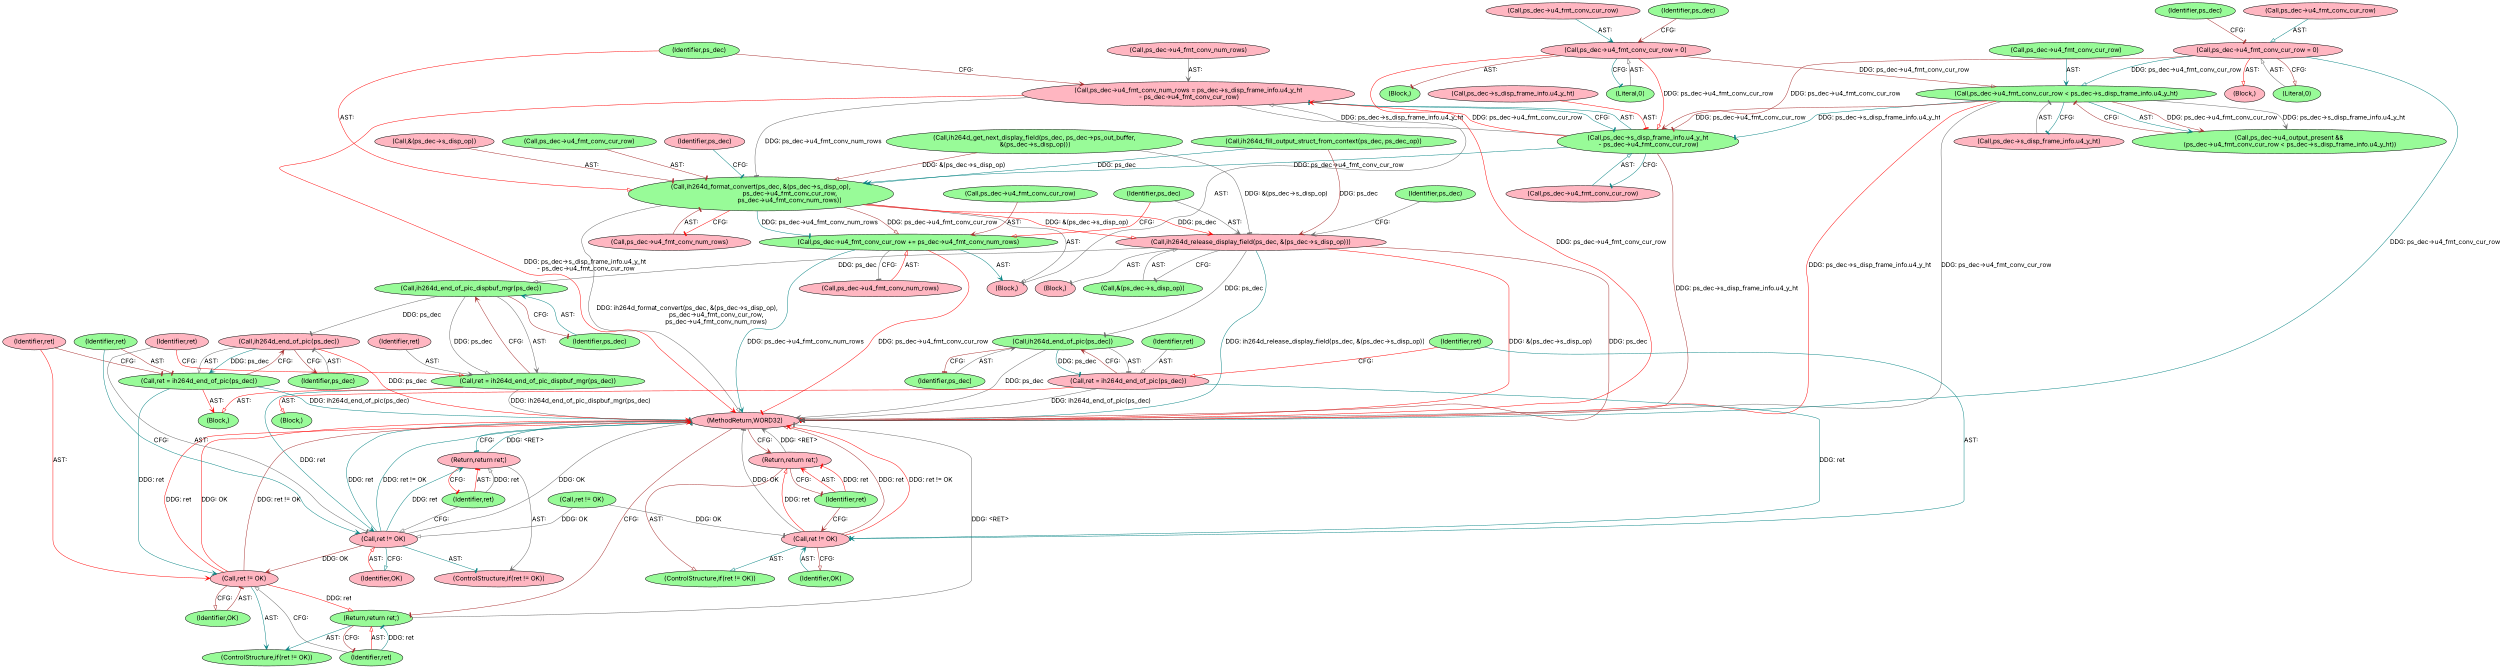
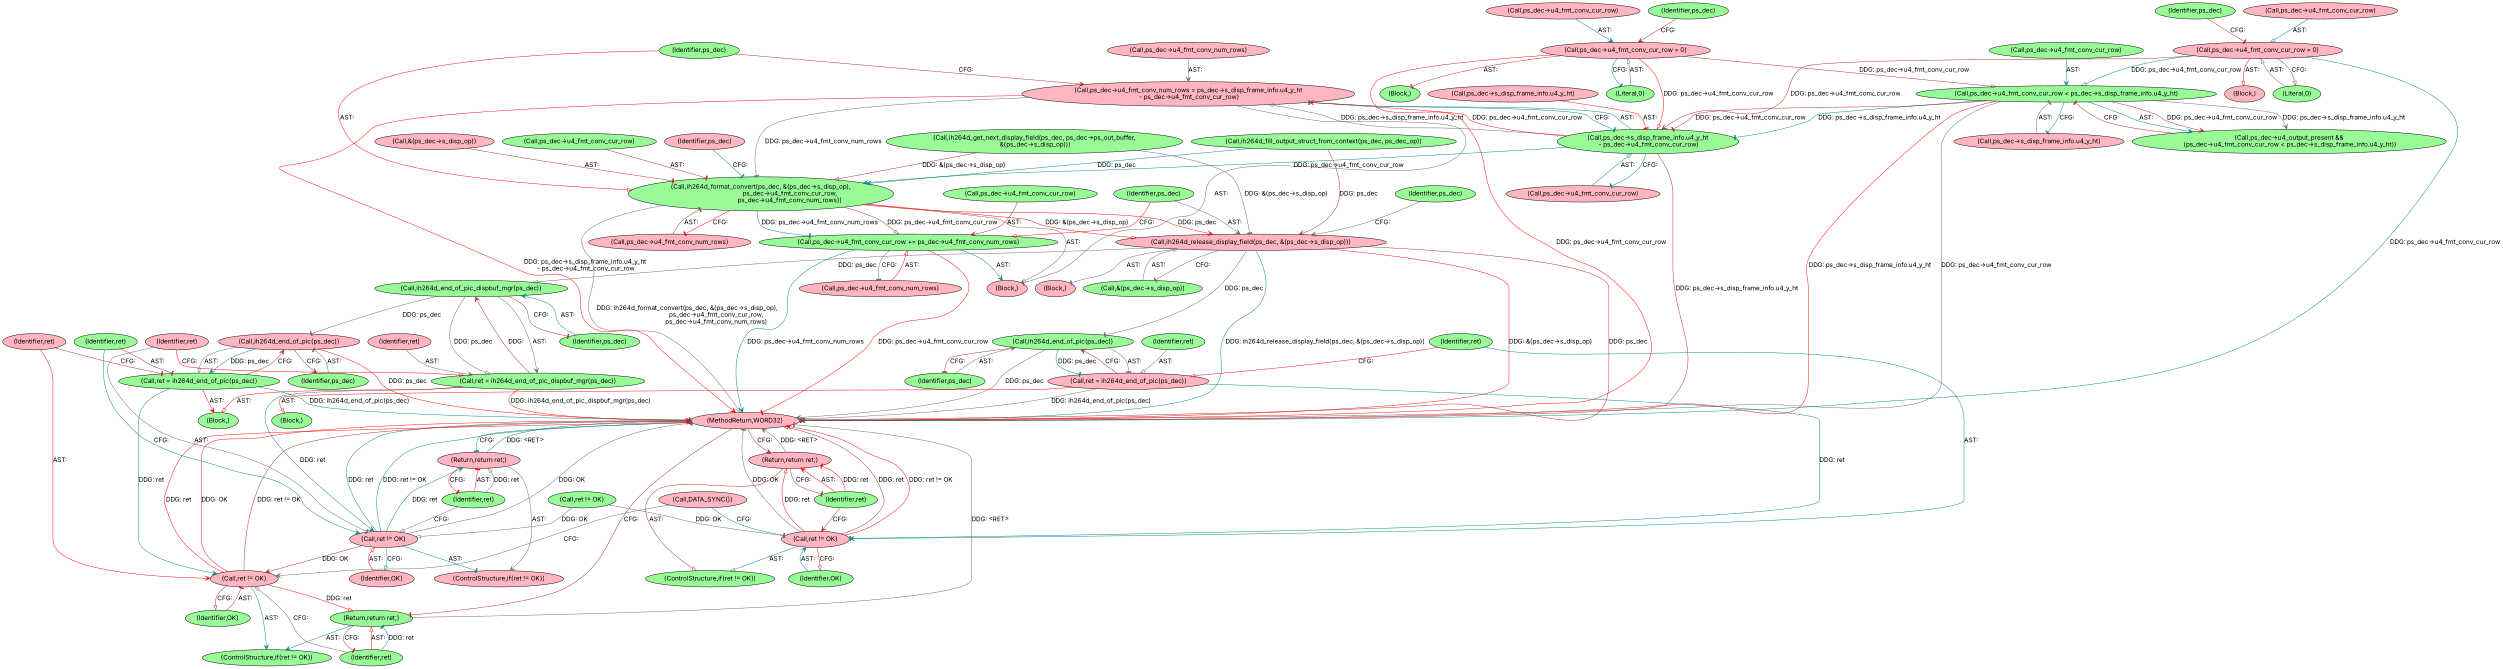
edge "(Call,ret = ih264d_end_of_pic_dispbuf_mgr(ps_dec))" -> "(Call,ih264d_end_of_pic_dispbuf_mgr(ps_dec))": label "CFG: " -> "DDG: "
edge "(Call,ret = ih264d_end_of_pic_dispbuf_mgr(ps_dec))" -> "(MethodReturn,WORD32)": color gray40 -> red
node "(Call,DATA_SYNC())": added
